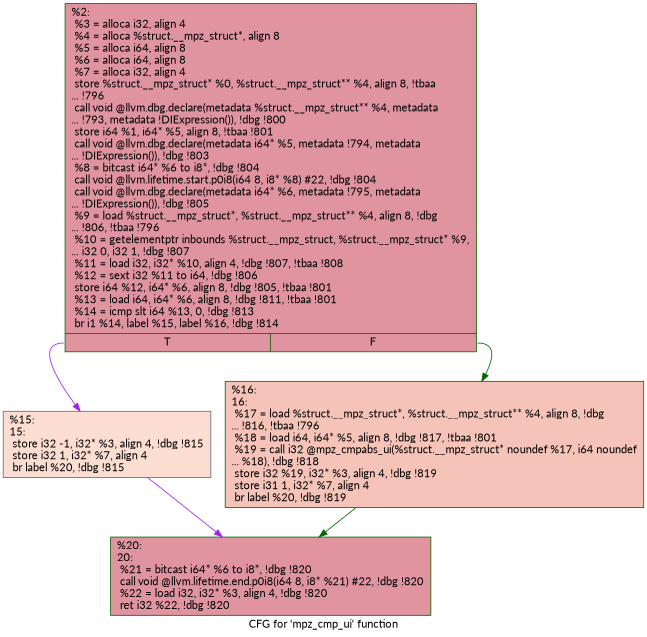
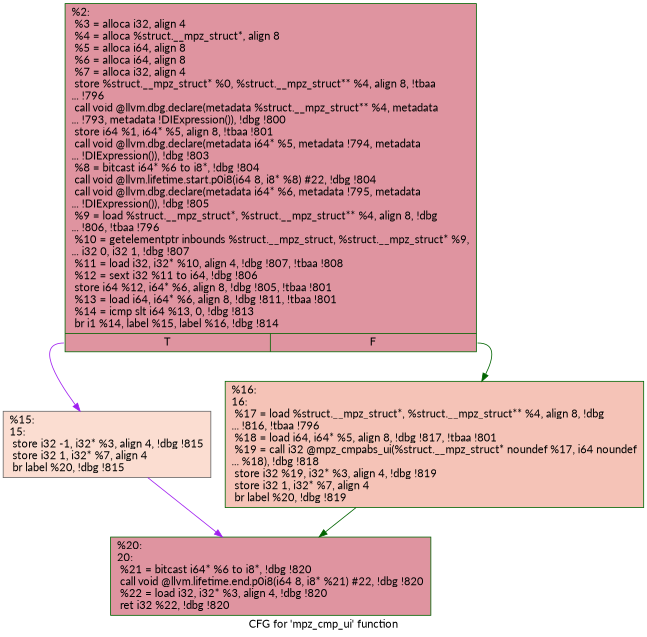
node "%16:": text "store i31 1, i32* %7, align 4" -> "store i32 1, i32* %7, align 4"
